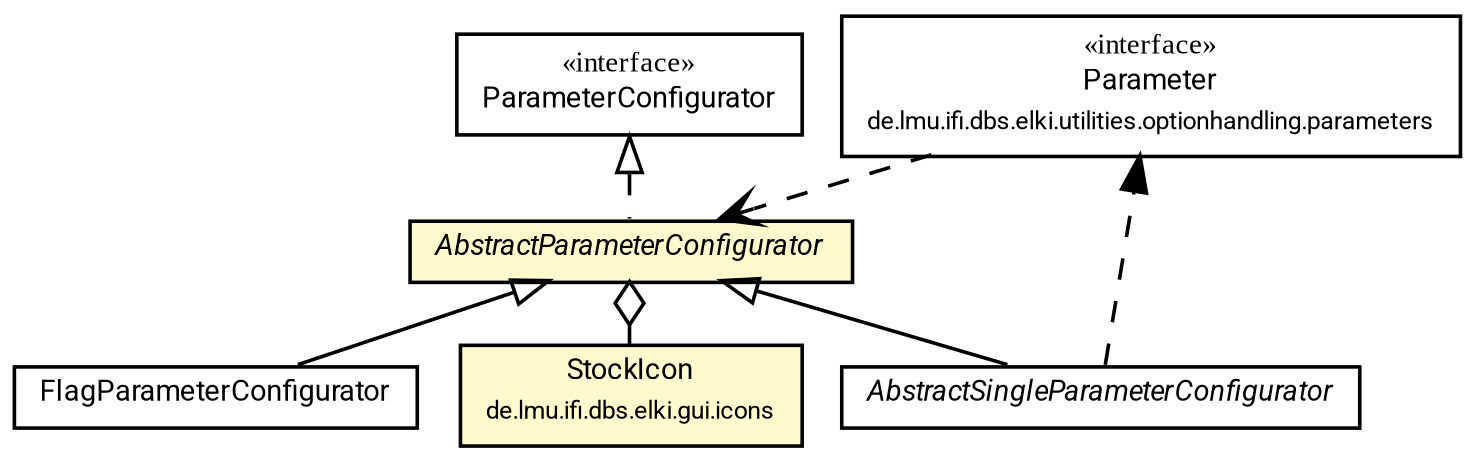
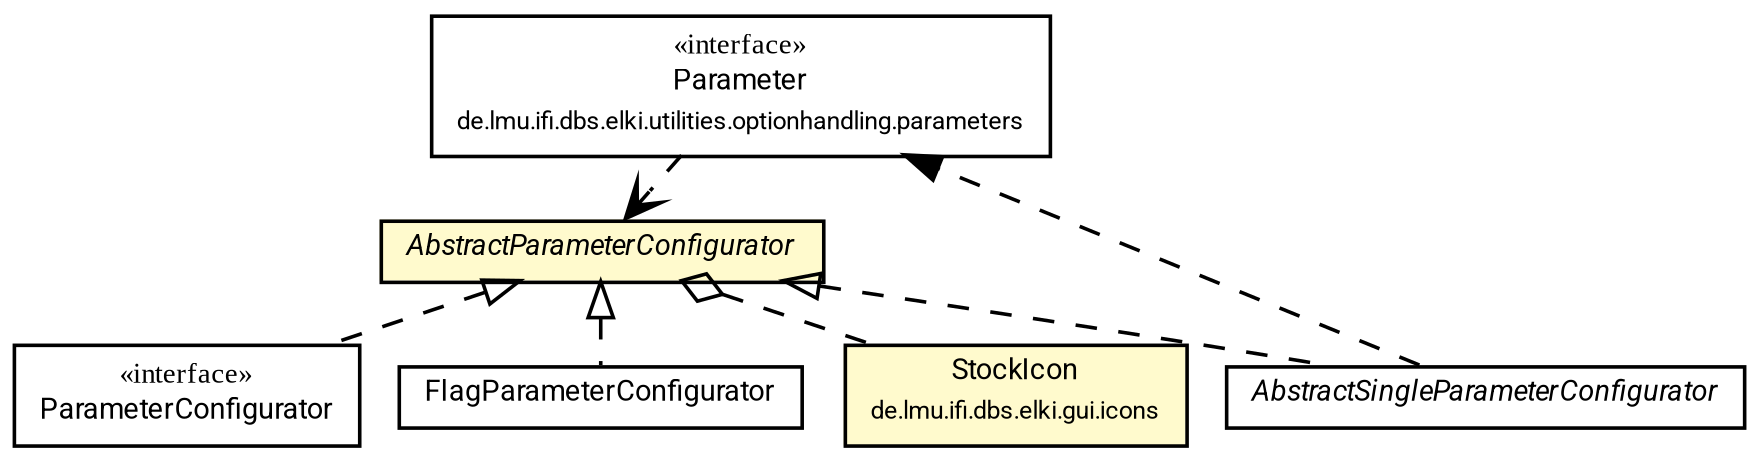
edge "AbstractParameterConfigurator" -> "ParameterConfigurator": reversed
edge "FlagParameterConfigurator" -> "AbstractParameterConfigurator": style solid -> dashed
edge "AbstractSingleParameterConfigurator" -> "AbstractParameterConfigurator": style solid -> dashed
